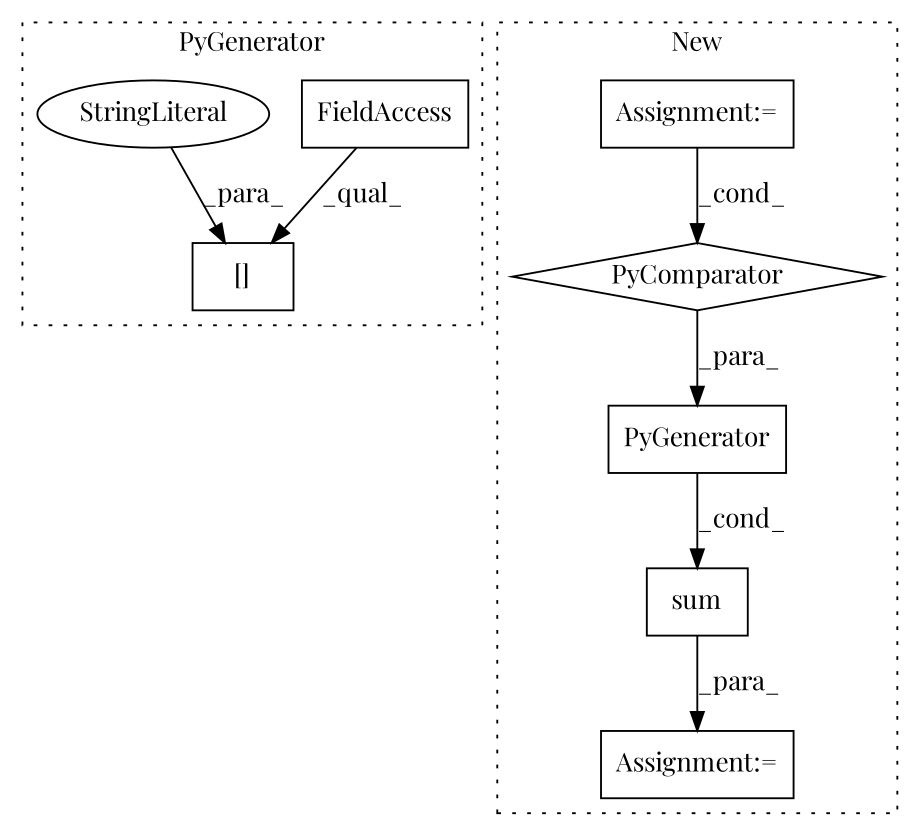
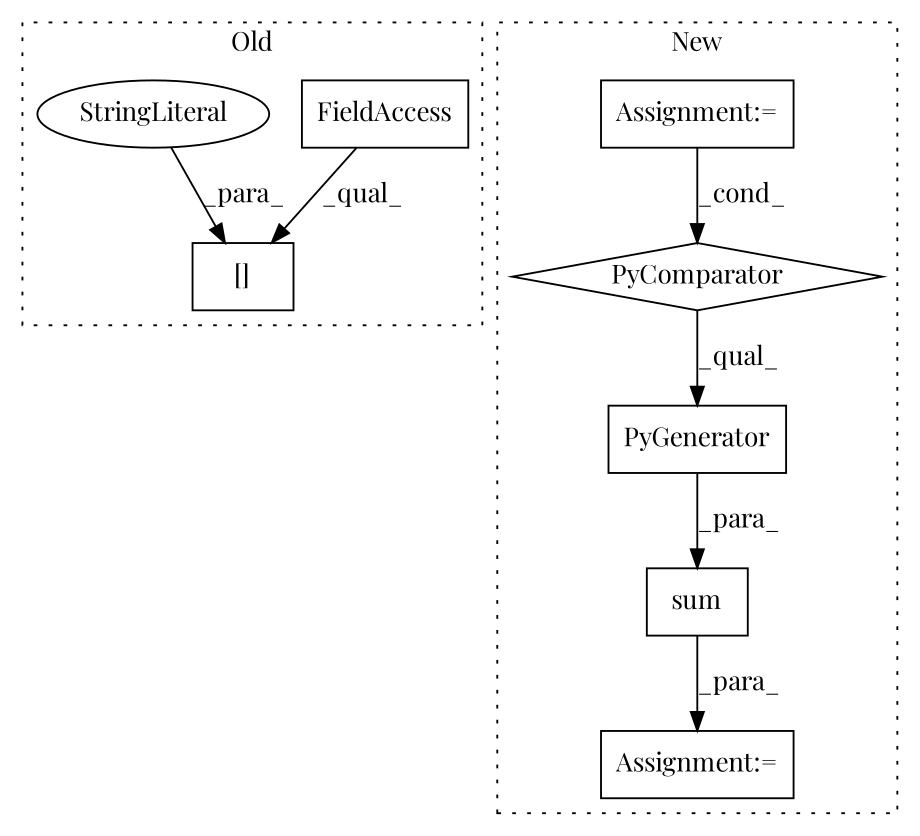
cluster "PyGenerator": label "PyGenerator" -> "Old"
edge "PyComparator" -> "PyGenerator": label "_para_" -> "_qual_"
edge "PyGenerator" -> "sum": label "_cond_" -> "_para_"
